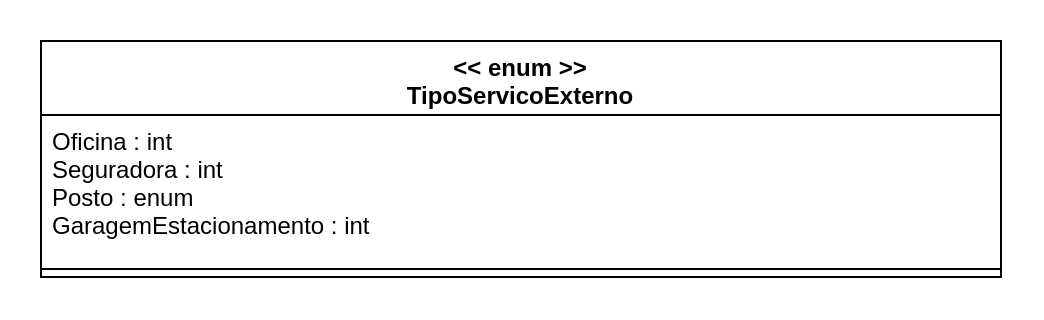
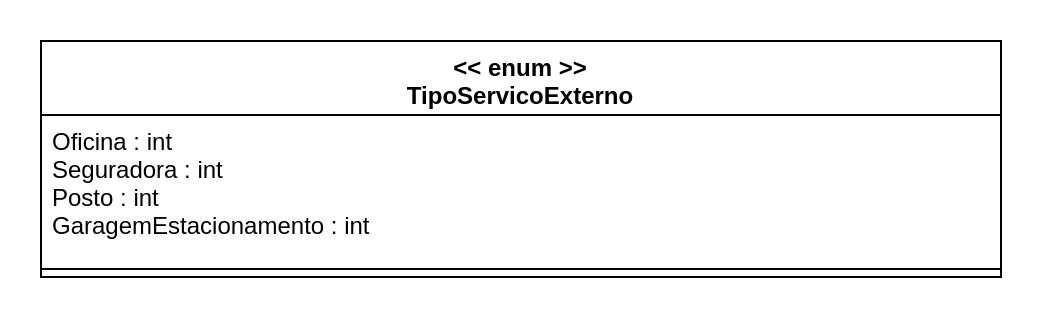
node "Oficina : int Seguradora : int Posto : enum GaragemEstacionamento : int": label "Oficina : int Seguradora : int Posto : enum GaragemEstacionamento : int" -> "Oficina : int Seguradora : int Posto : int GaragemEstacionamento : int"
